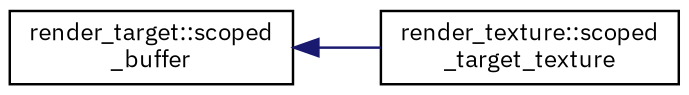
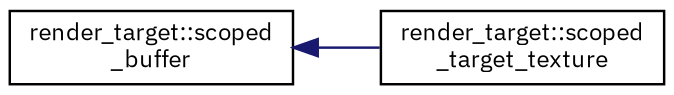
node "render_texture::scoped _target_texture": label "render_texture::scoped _target_texture" -> "render_target::scoped _target_texture"
